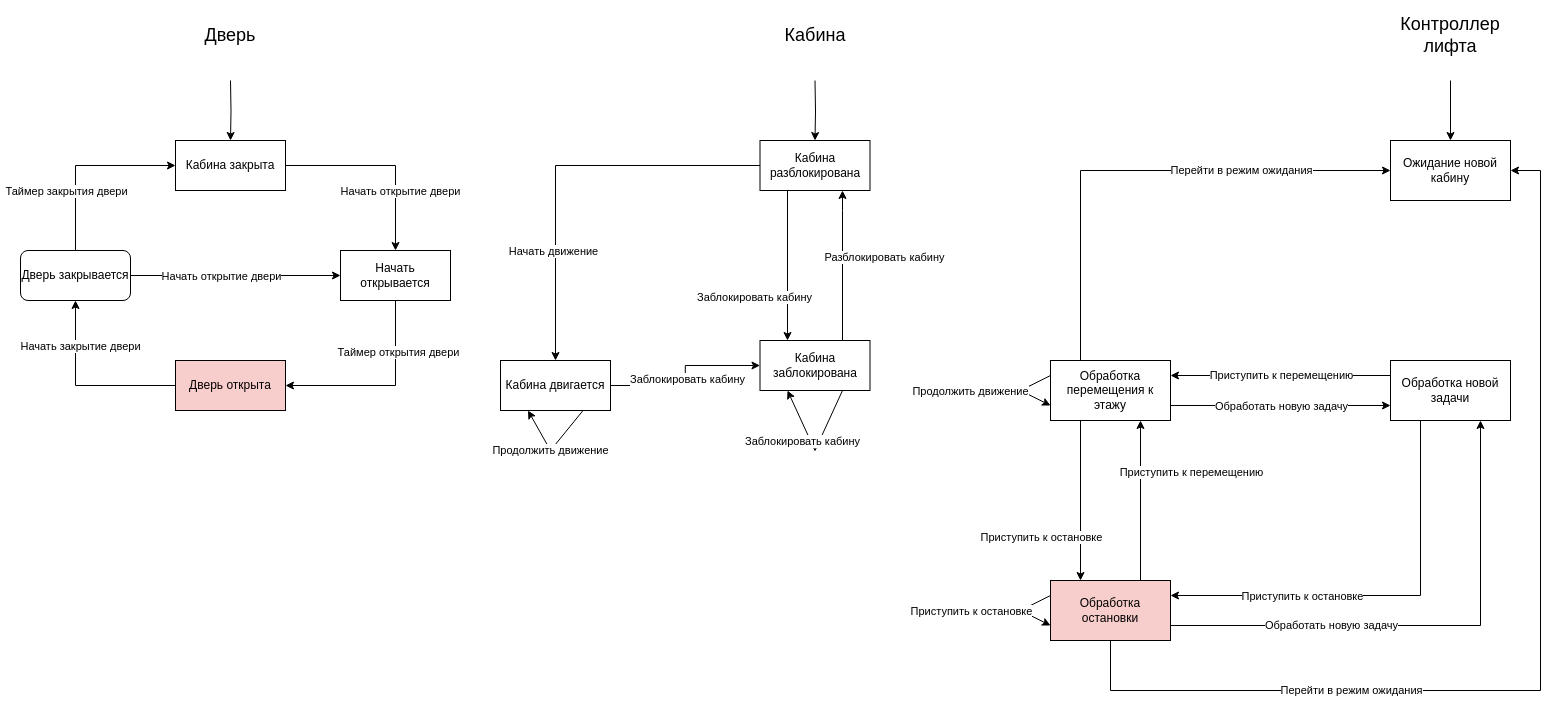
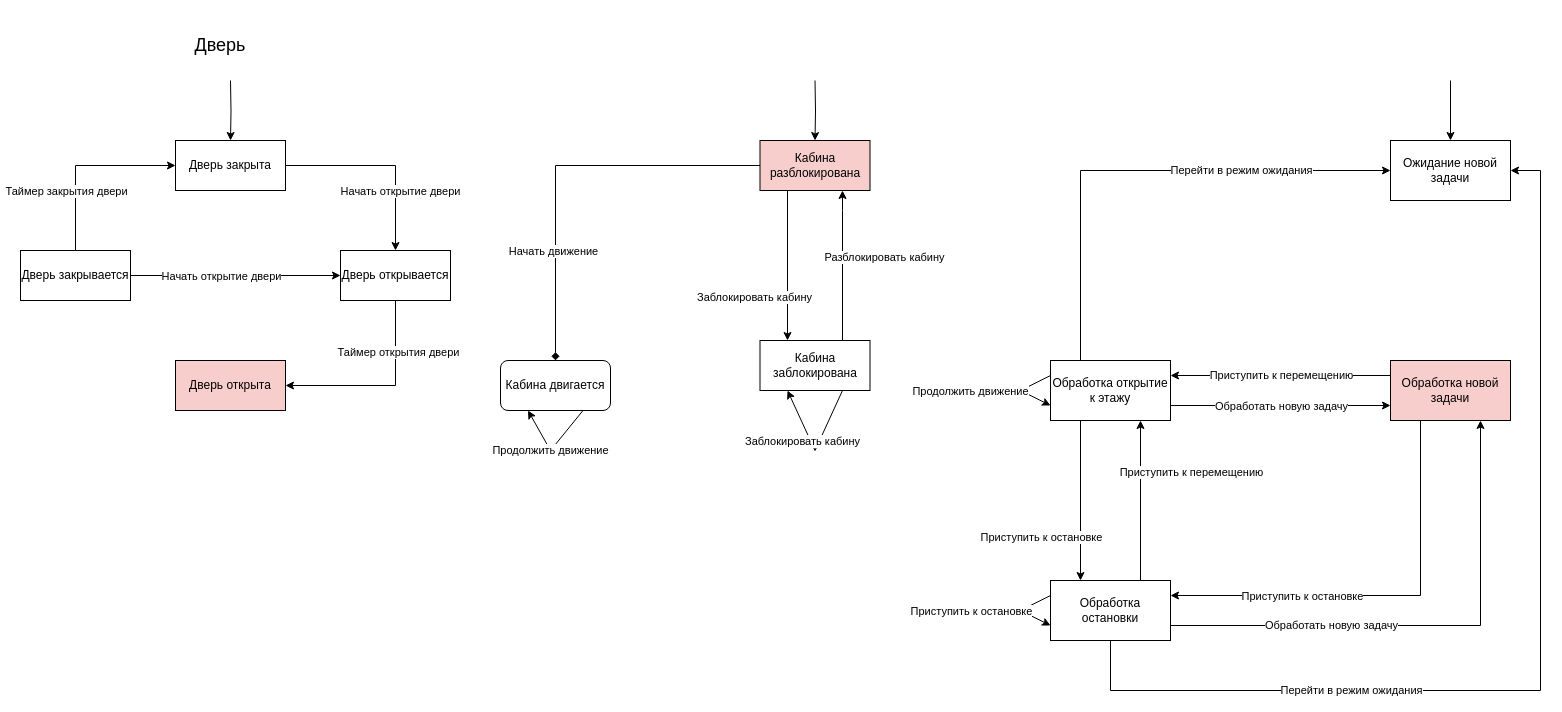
node "Дверь": moved (231, 36) -> (221, 46)
node "Кабина": removed
node "Контроллер лифта": removed
node "Кабина закрыта": label "Кабина закрыта" -> "Дверь закрыта"
node "Кабина разблокирована": fillcolor #ffffff -> #f8cecc
node "Ожидание новой кабину": label "Ожидание новой кабину" -> "Ожидание новой задачи"
node "Дверь закрывается": shape rounded rectangle -> rectangle
node "Начать открывается": label "Начать открывается" -> "Дверь открывается"
edge "Кабина разблокирована" -> "Кабина двигается": arrowhead classic -> diamond
edge "Кабина двигается" -> "Кабина заблокирована": removed, label "Заблокировать кабину"
edge "Дверь открыта" -> "Дверь закрывается": removed, label "Начать закрытие двери"
node "Кабина двигается": shape rectangle -> rounded rectangle
node "Обработка перемещения к этажу": label "Обработка перемещения к этажу" -> "Обработка открытие к этажу"
node "Обработка новой задачи": fillcolor #ffffff -> #f8cecc
node "Обработка остановки": fillcolor #f8cecc -> #ffffff
